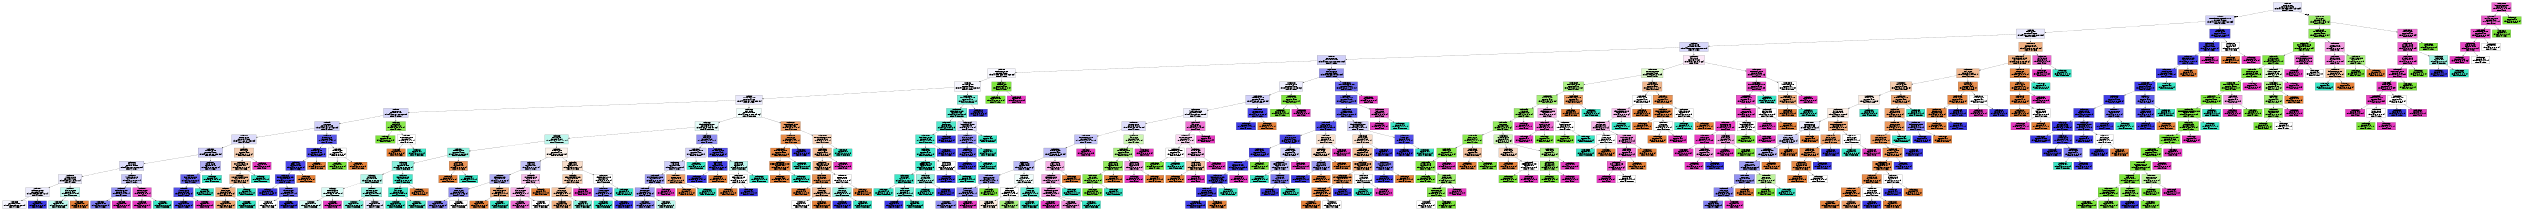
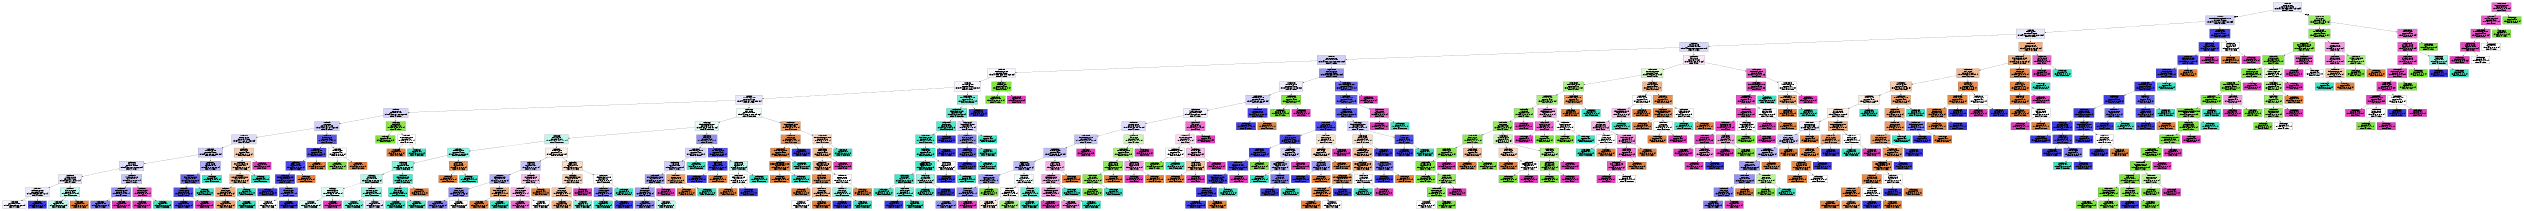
node "node #414": text "class = chinese" -> "wheat = chinese"
